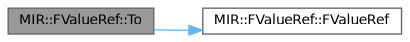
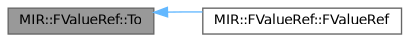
edge "MIR::FValueRef::To" -> "MIR::FValueRef::FValueRef": reversed
